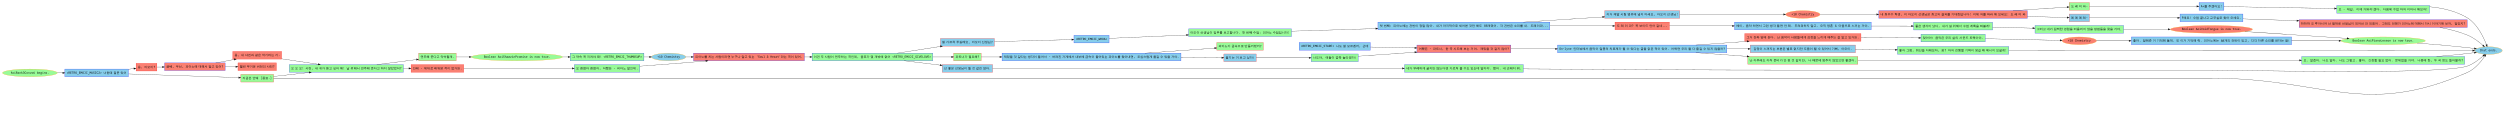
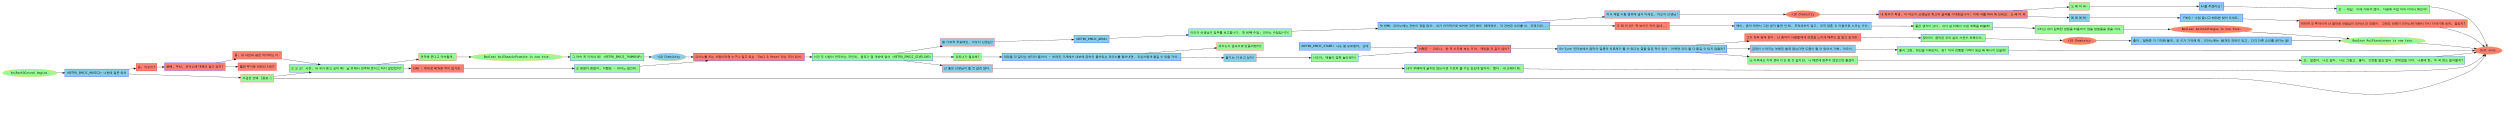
node "F에요! 수업 끝나고 교무실로 찾아 오세요.": label "F에요! 수업 끝나고 교무실로 찾아 오세요." -> "F에요! 수업 끝나고 배워본 찾아 오세요."
node "감정이 느껴지는 부분은 별로 없지만 도움이 될 수 있어서 기뻐, 아오이.": label "감정이 느껴지는 부분은 별로 없지만 도움이 될 수 있어서 기뻐, 아오이." -> "감정이 느껴지는 부분은 별로 않는다면 도움이 될 수 있어서 기뻐, 아오이."
node "Chat ends.": fillcolor skyblue -> salmon
